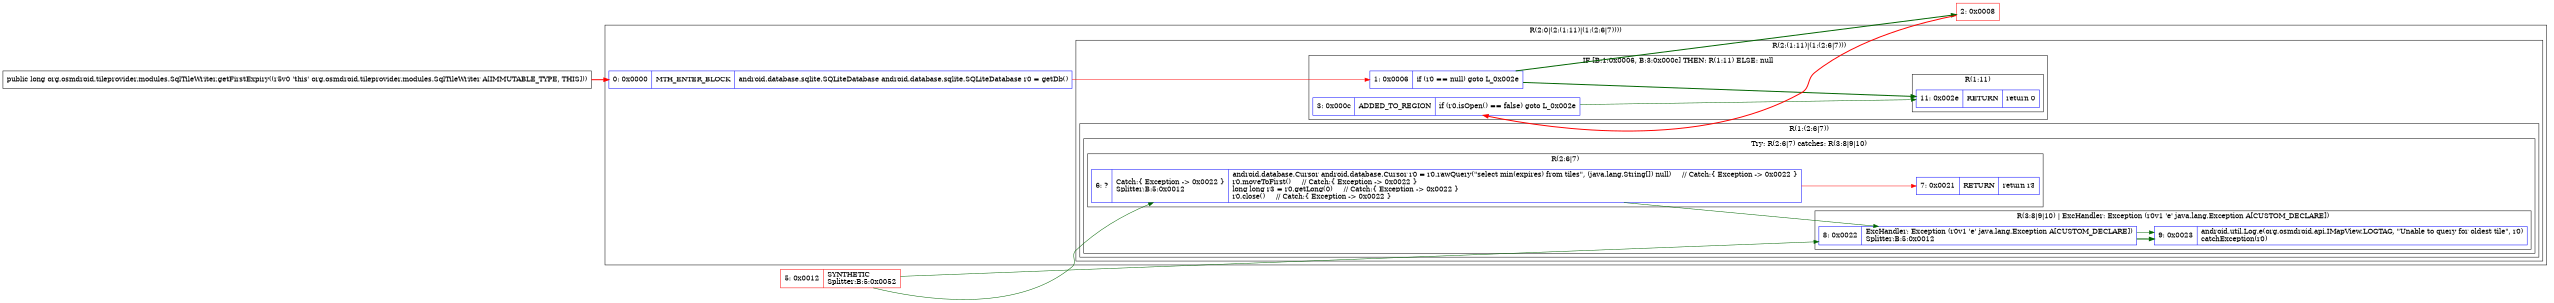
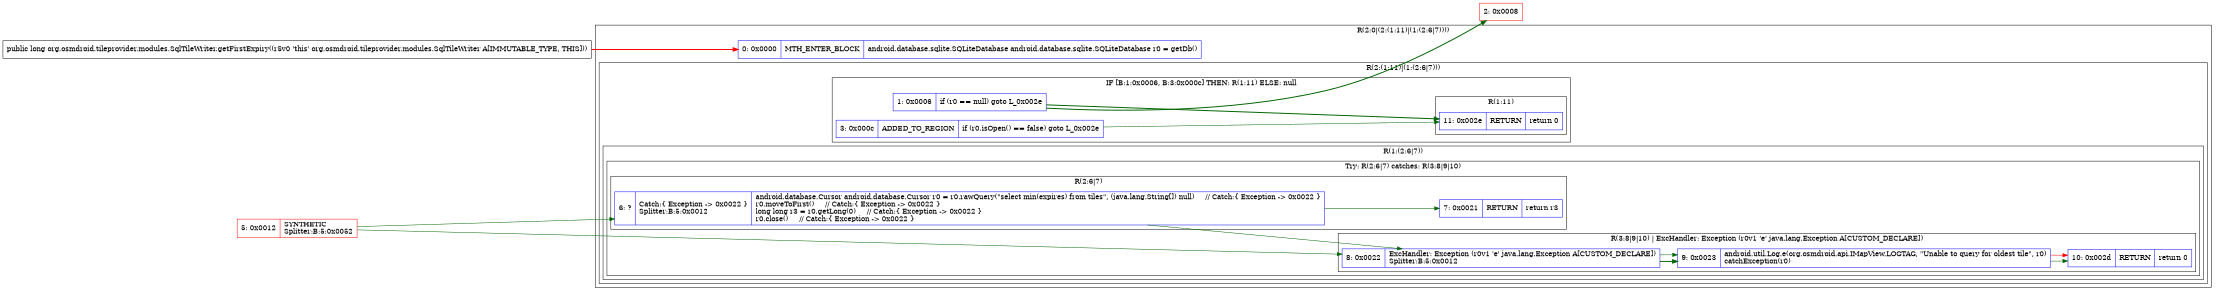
edge "0: 0x0000" -> "1: 0x0006": removed
edge "2: 0x0008" -> "3: 0x000c": removed
edge "6: ?" -> "7: 0x0021": color red -> darkgreen
node "10: 0x002d": added
